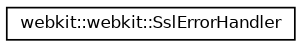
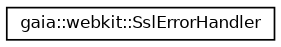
node "webkit::webkit::SslErrorHandler": label "webkit::webkit::SslErrorHandler" -> "gaia::webkit::SslErrorHandler"
